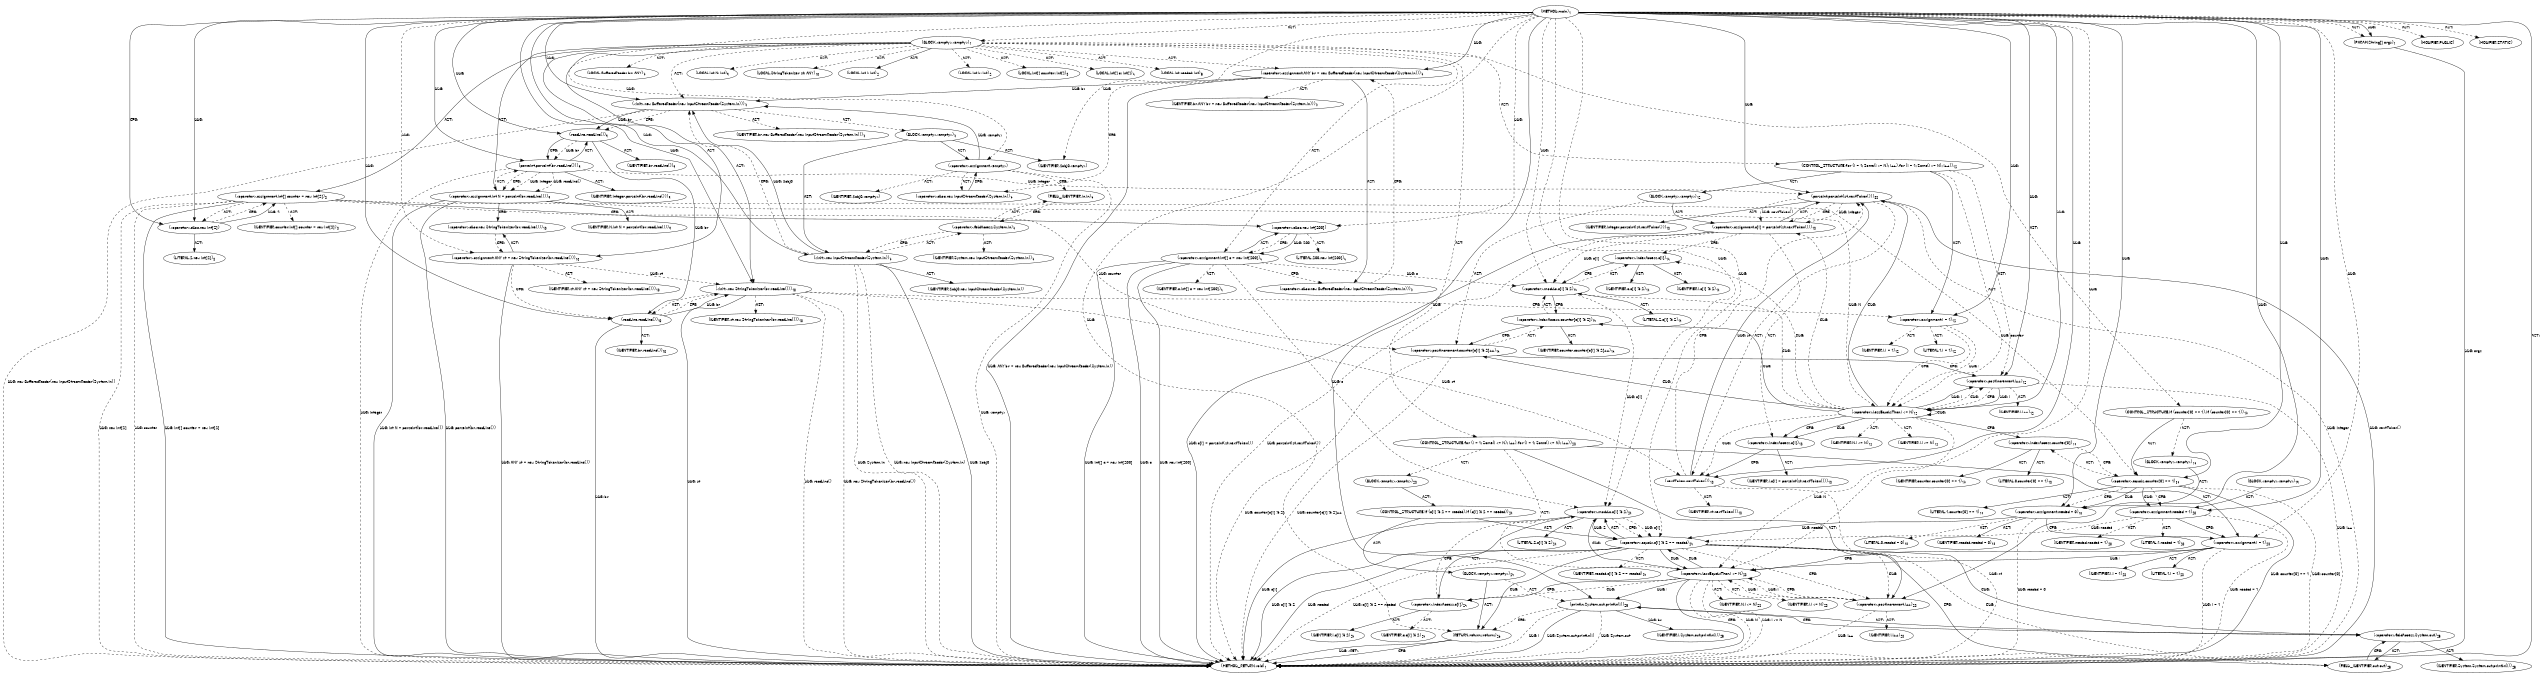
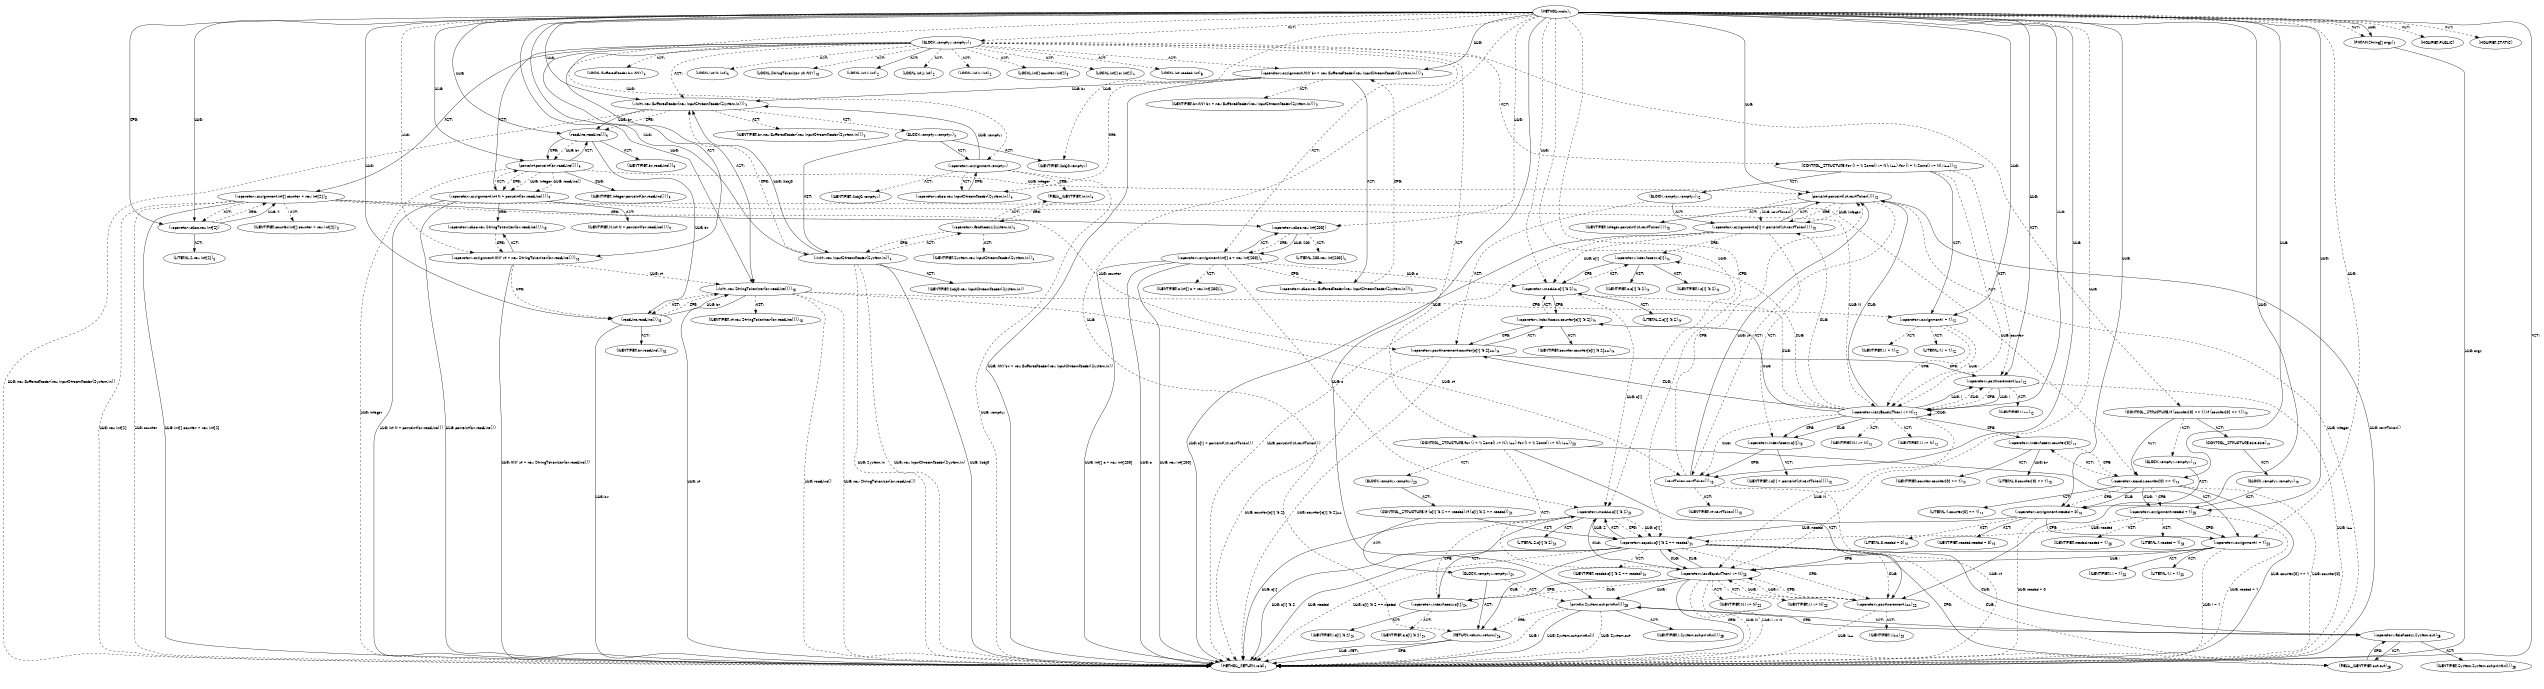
node "(LOCAL,int j: int)": added
edge "(parseInt,parseInt(br.readLine()))" -> "(IDENTIFIER,Integer,parseInt(br.readLine()))": label "AST: " -> "CDG: "
node "(parseInt,parseInt(st.nextToken()))": text "83" -> "13"
edge "(METHOD,main)" -> "(<operator>.equals,a[i] % 2 == needed)": label "DDG: " -> "CFG: "
node "(IDENTIFIER,st,ANY st = new StringTokenizer(br.readLine()))": removed
edge "(<operator>.postIncrement,counter[a[i] % 2]++)" -> "(<operator>.indexAccess,counter[a[i] % 2])": style dashed -> solid
node "(CONTROL_STRUCTURE,else,else)": added
edge "(<operator>.indexAccess,counter[0])" -> "(LITERAL,0,counter[0] == 1)": label "AST: " -> "DDG: br"
node "(<operator>.equals,counter[0] == 1)": text "37" -> "17"
edge "(println,System.out.println(i))" -> "(IDENTIFIER,i,System.out.println(i))": label "DDG: br" -> "AST: "
